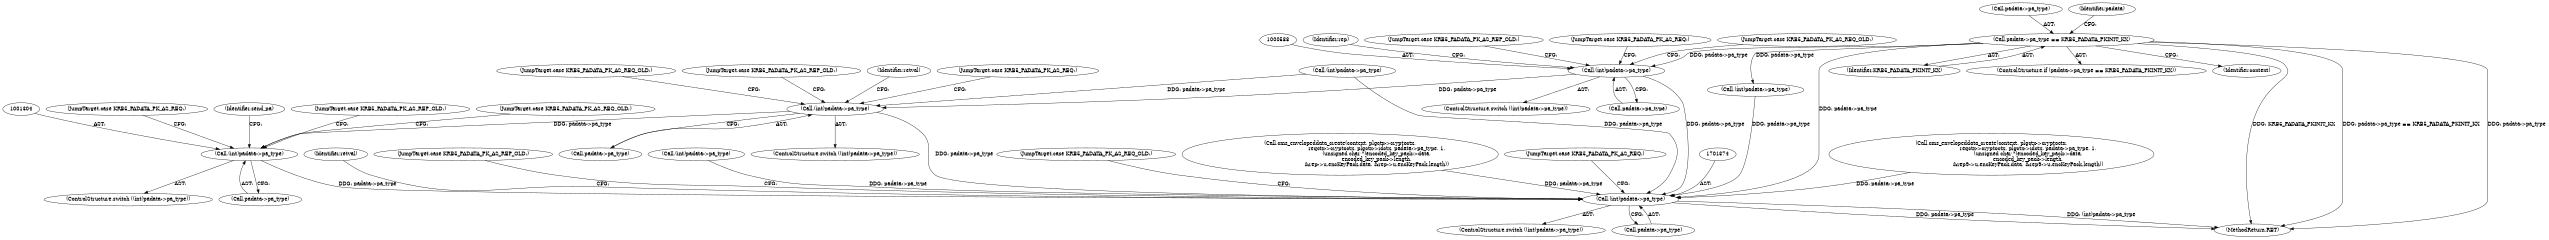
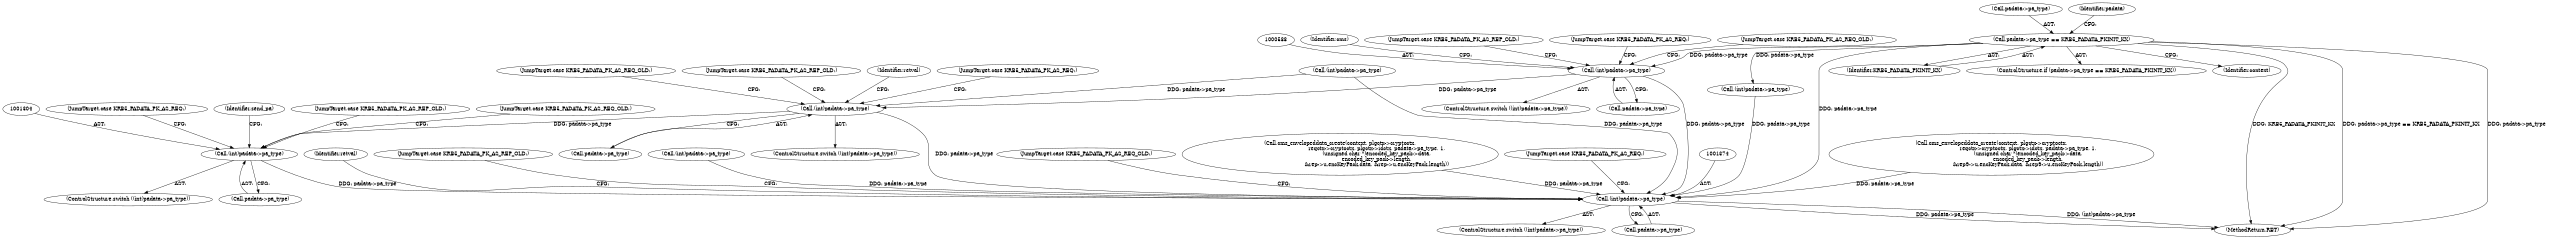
node "(Identifier,rep)": label "(Identifier,rep)" -> "(Identifier,cms)"
node "1701374": label "1701374" -> "1001374"
